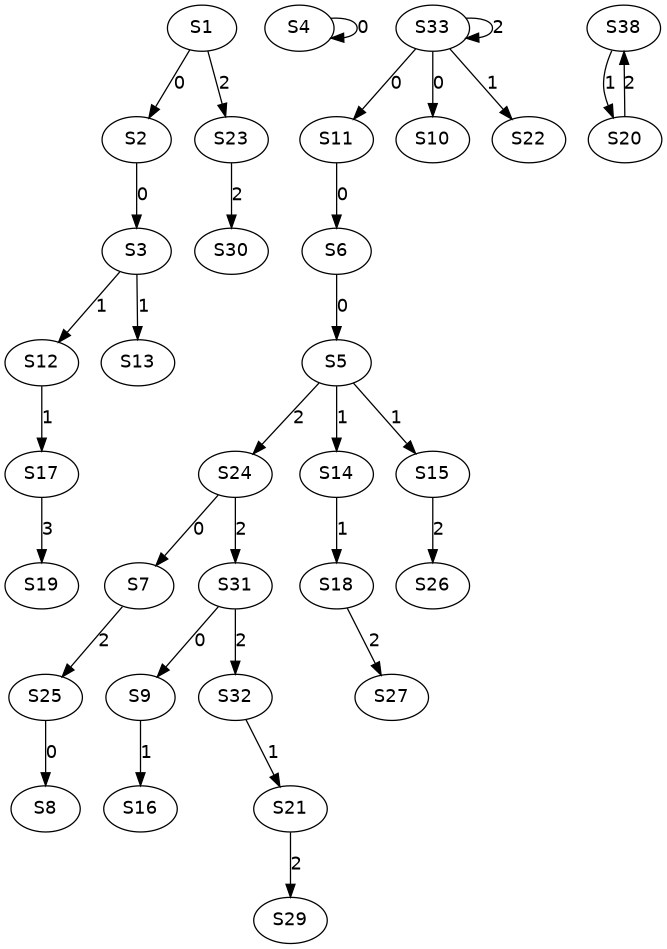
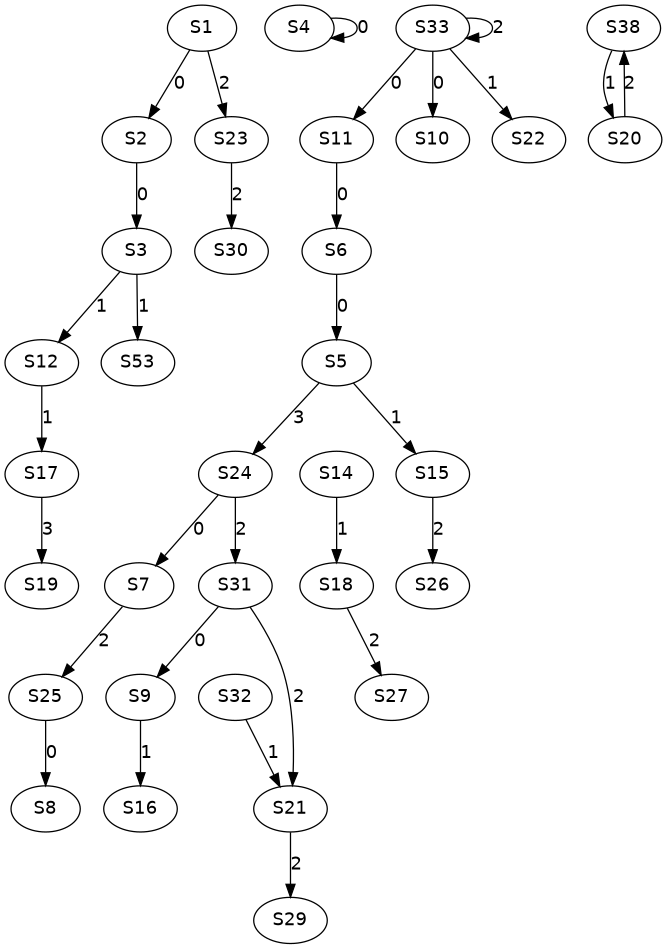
node "S13": label "S13" -> "S53"
edge "S5" -> "S14": removed, label "1"
edge "S5" -> "S24": label "2" -> "3"
edge "S31" -> "S32": now "S31" -> "S21"
